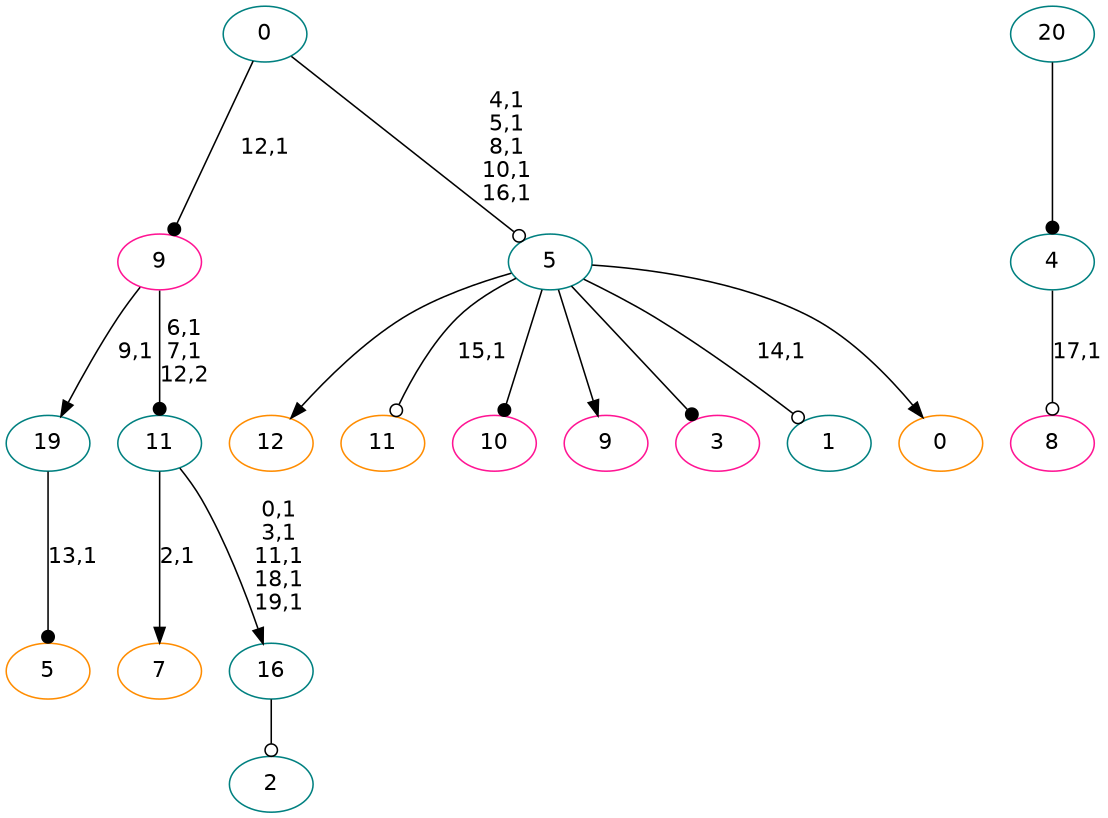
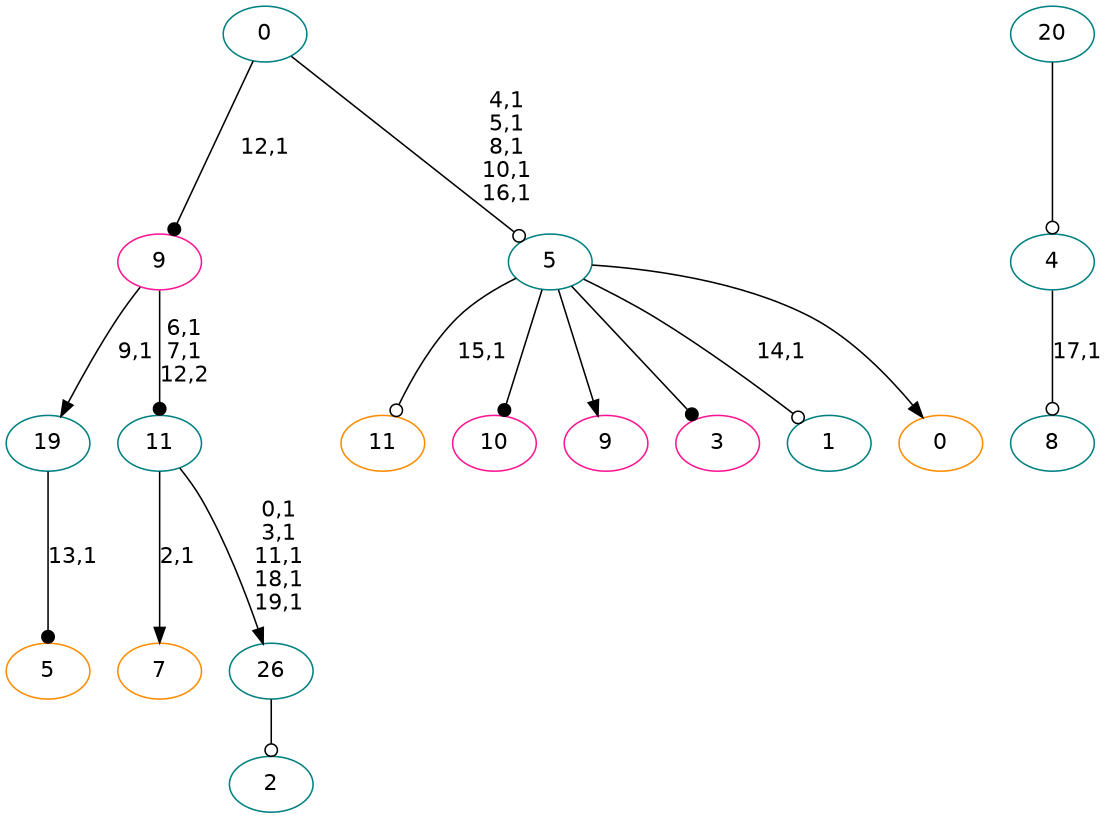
edge "20" -> "4": arrowhead dot -> odot
node "12": removed
node "8": color deeppink -> teal
node "16": label "16" -> "26"
